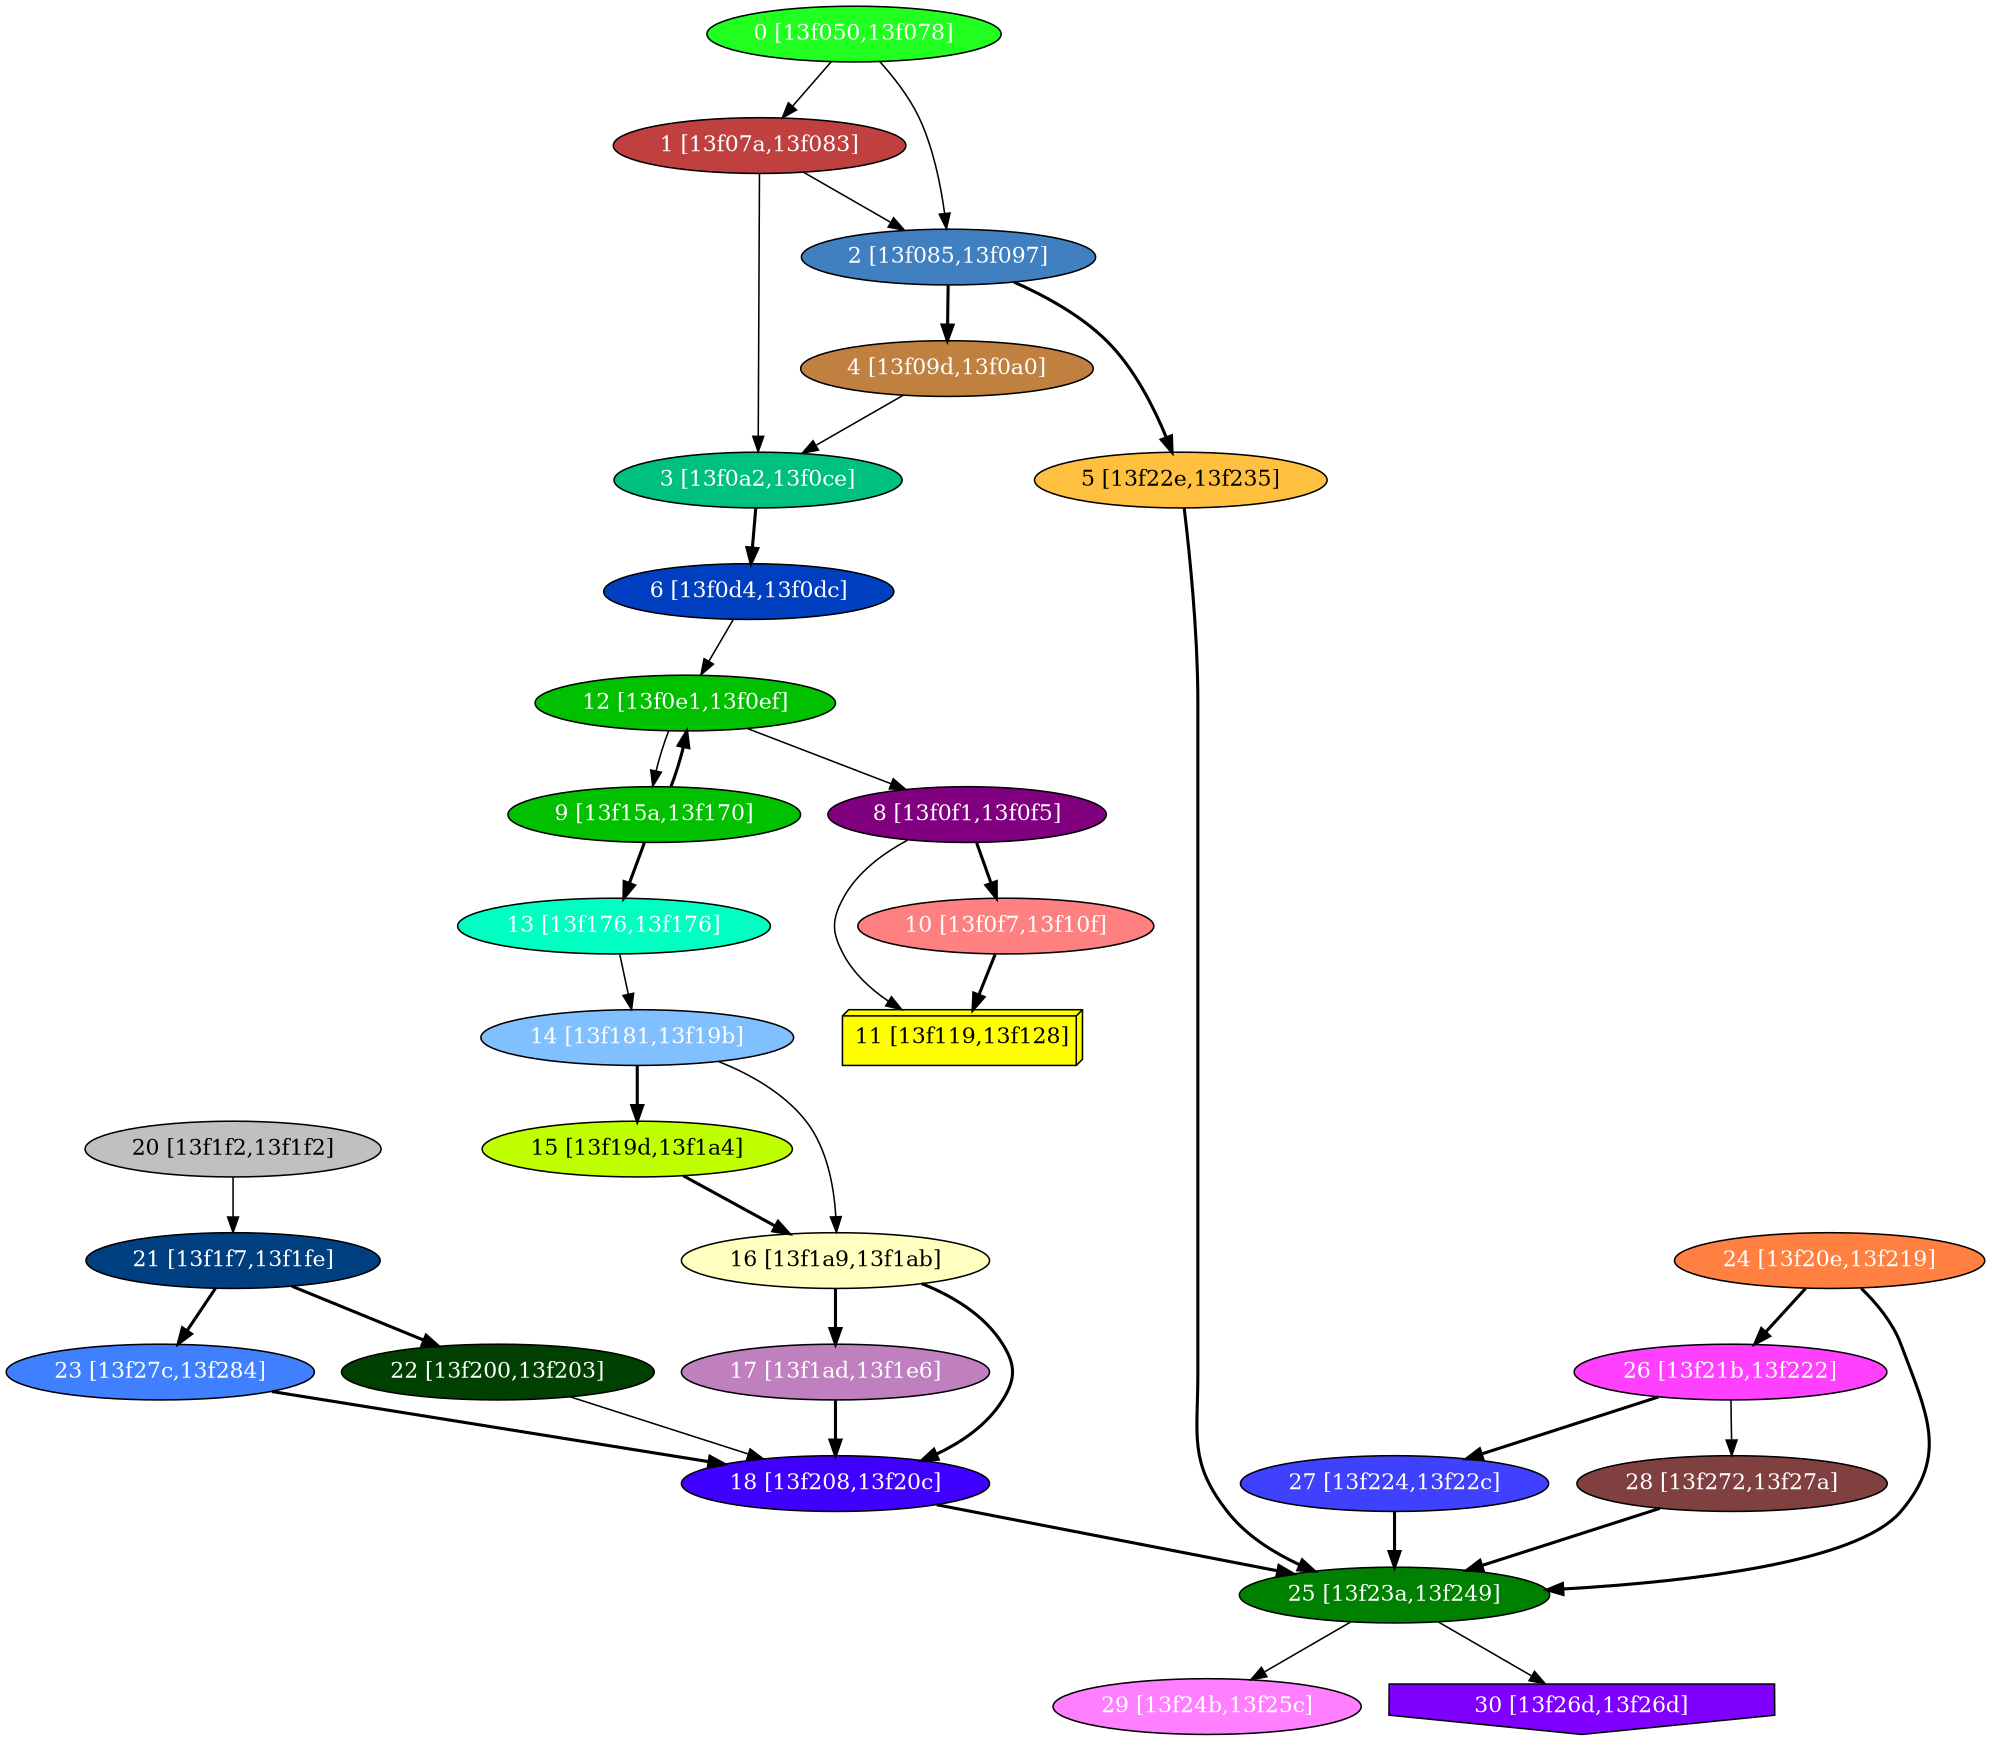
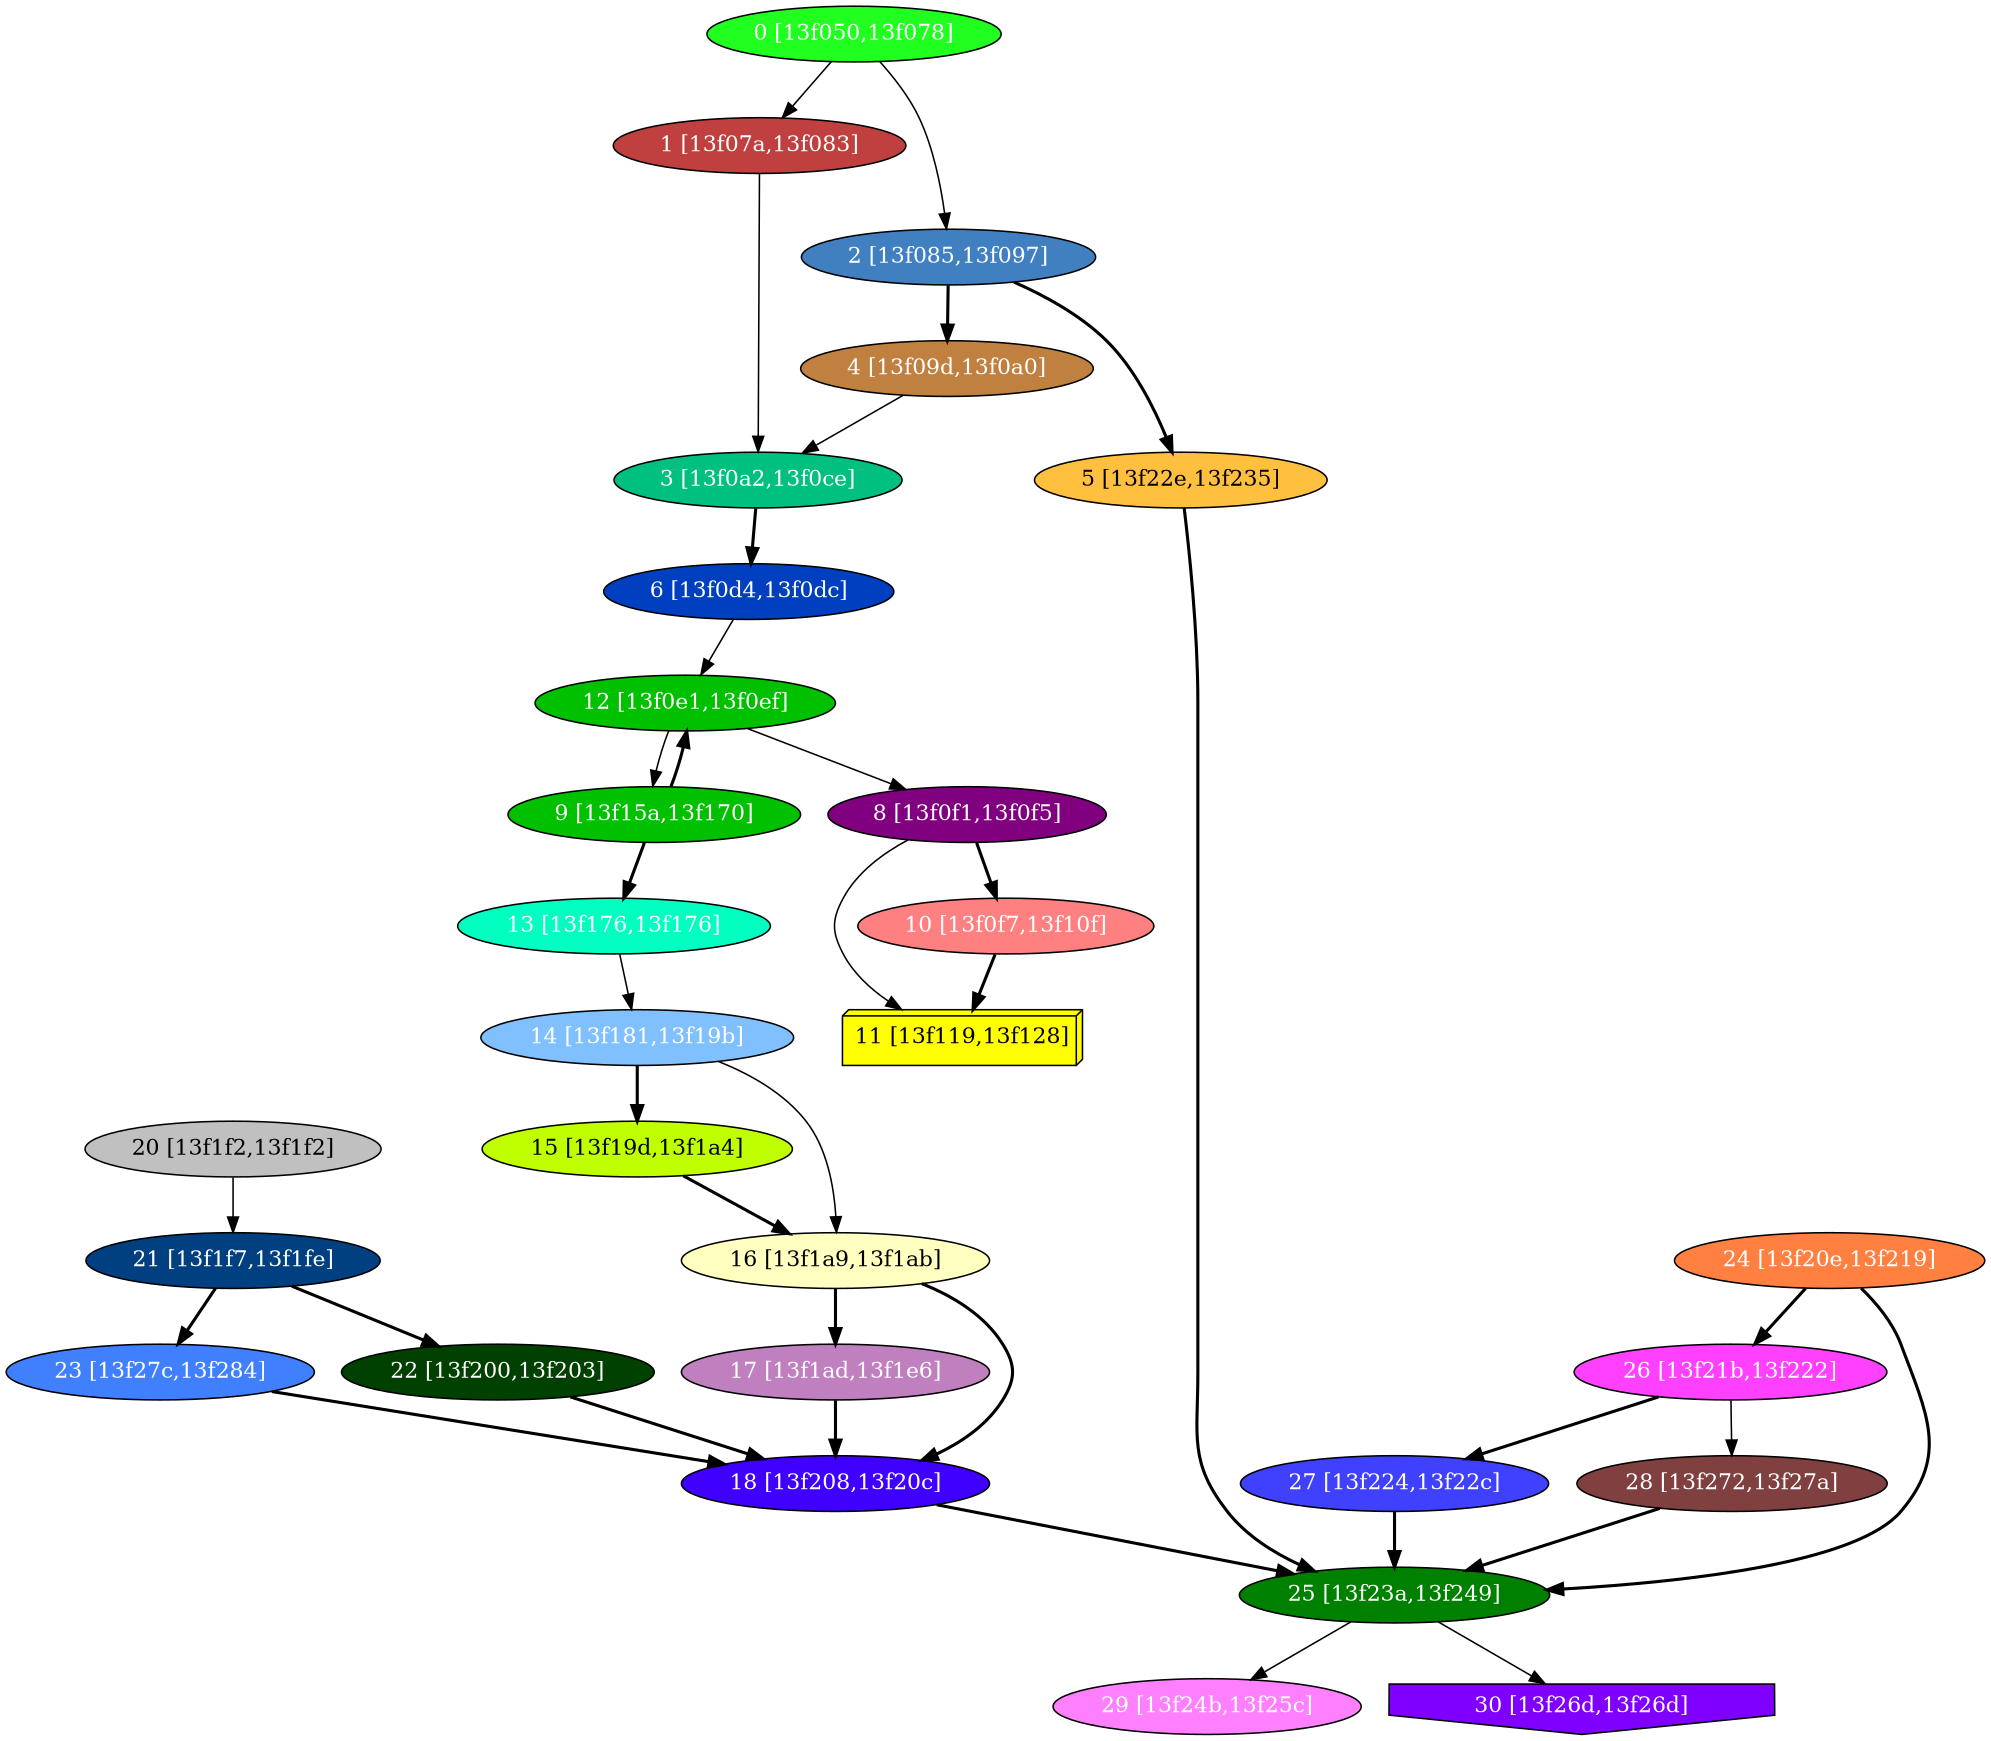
edge "1 [13f07a,13f083]" -> "2 [13f085,13f097]": removed
edge "22 [13f200,13f203]" -> "18 [13f208,13f20c]": style solid -> bold
